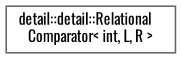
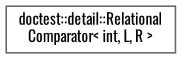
node "detail::detail::Relational Comparator< int, L, R >": label "detail::detail::Relational Comparator< int, L, R >" -> "doctest::detail::Relational Comparator< int, L, R >"
